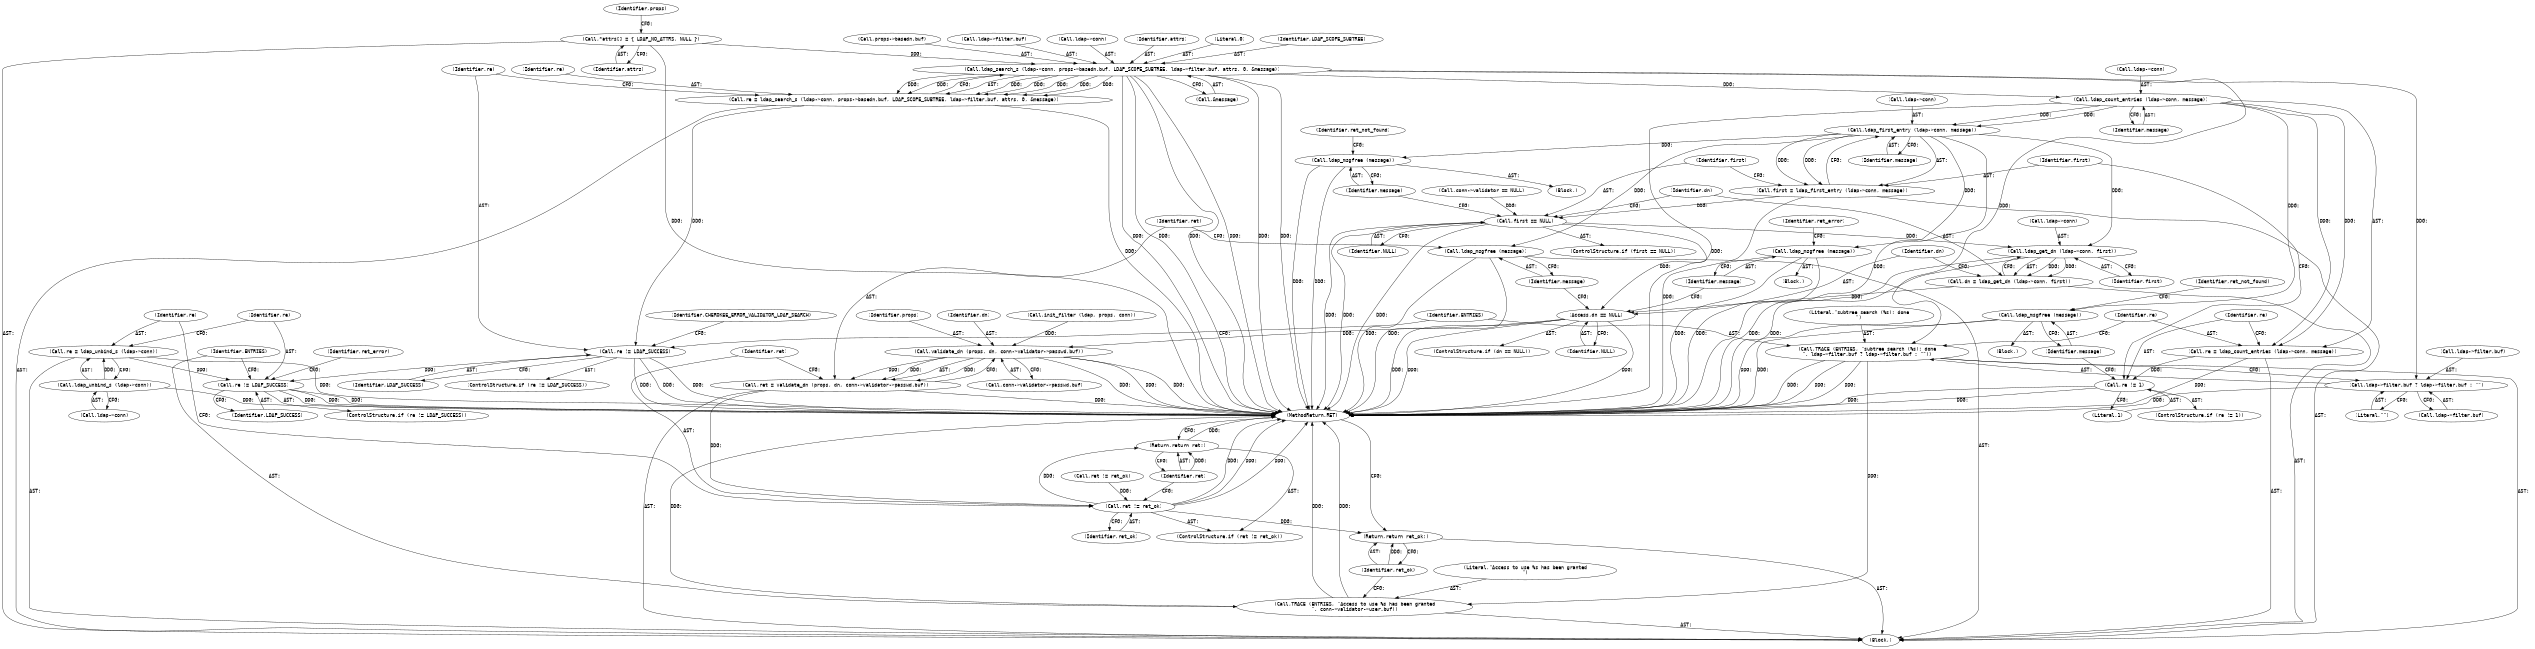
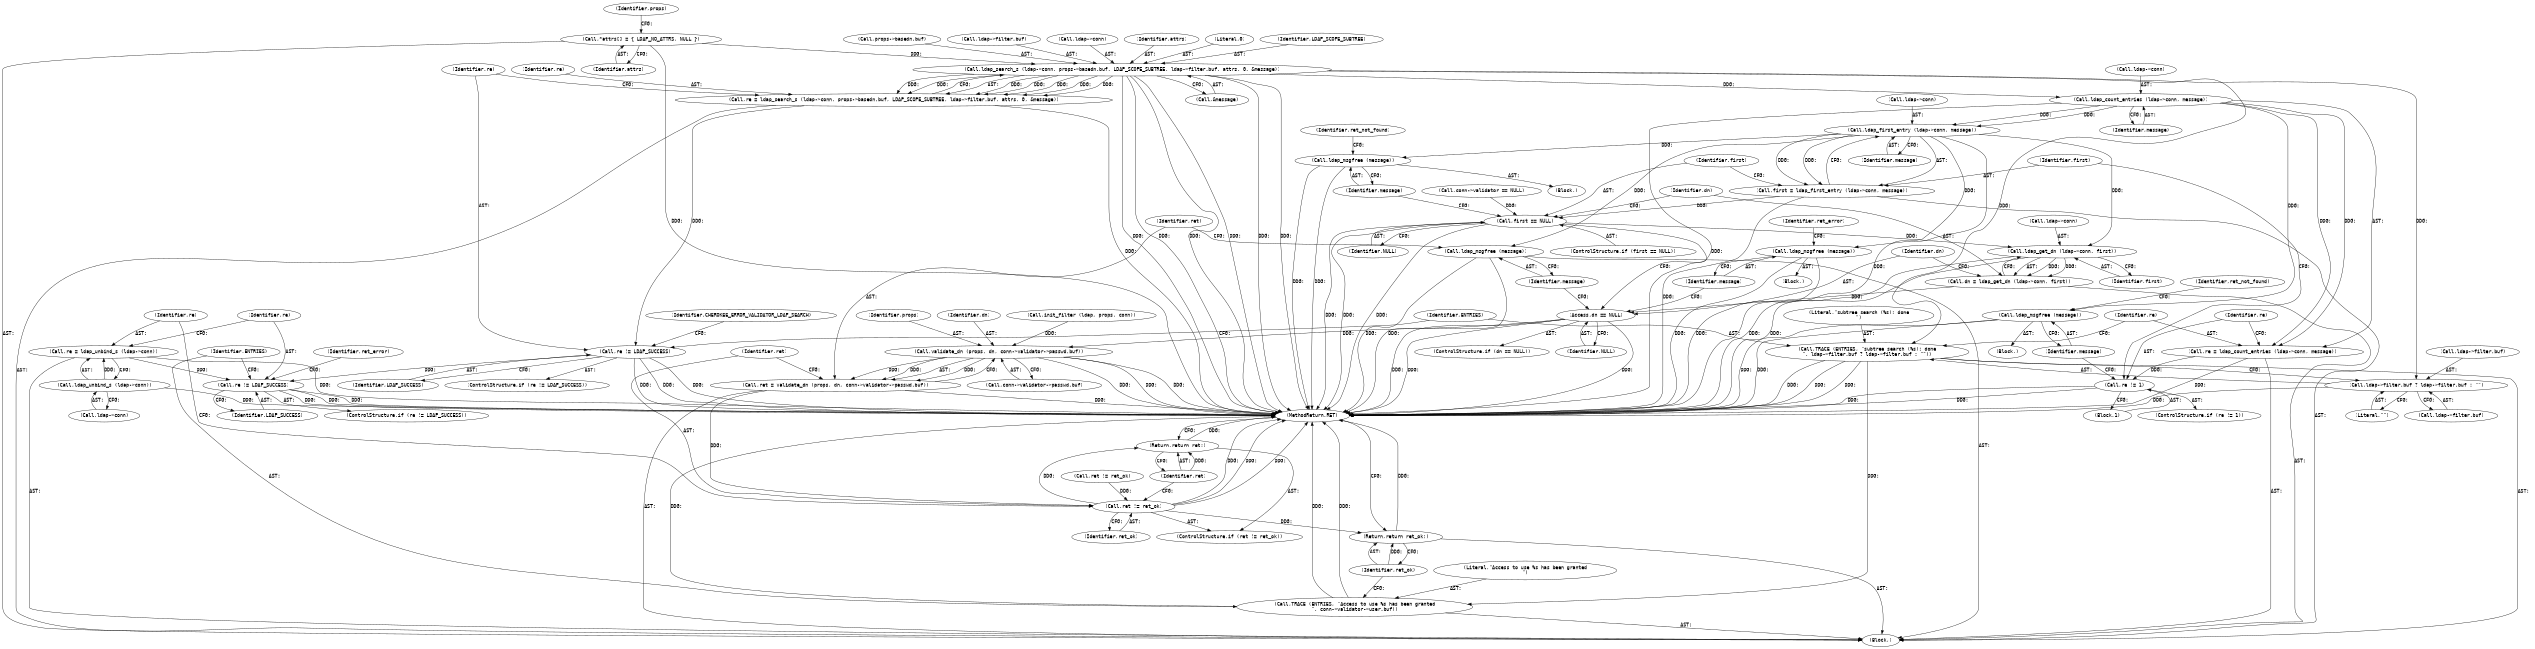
edge "(Call,first == NULL)" -> "(ControlStructure,if (first == NULL))": reversed
edge "(Call,first == NULL)" -> "(Access,dn == NULL)": label "DDG: " -> "CFG: "
node "(Literal,1)": label "(Literal,1)" -> "(Block,1)"
edge "(Return,return ret_ok;)" -> "(MethodReturn,RET)": added, label "DDG:"
